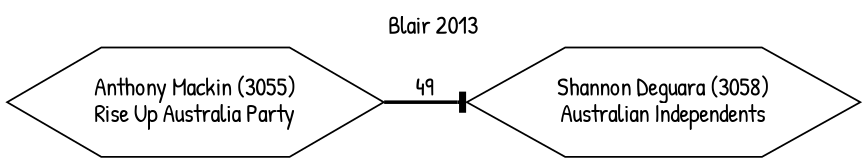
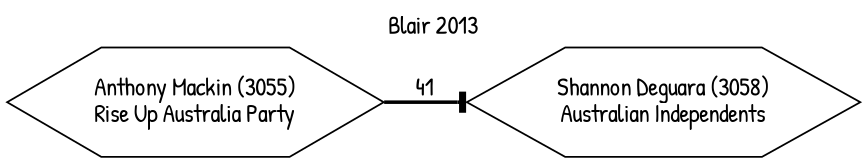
edge "Anthony Mackin (3055) Rise Up Australia Party" -> "Shannon Deguara (3058) Australian Independents": label "49" -> "41"
